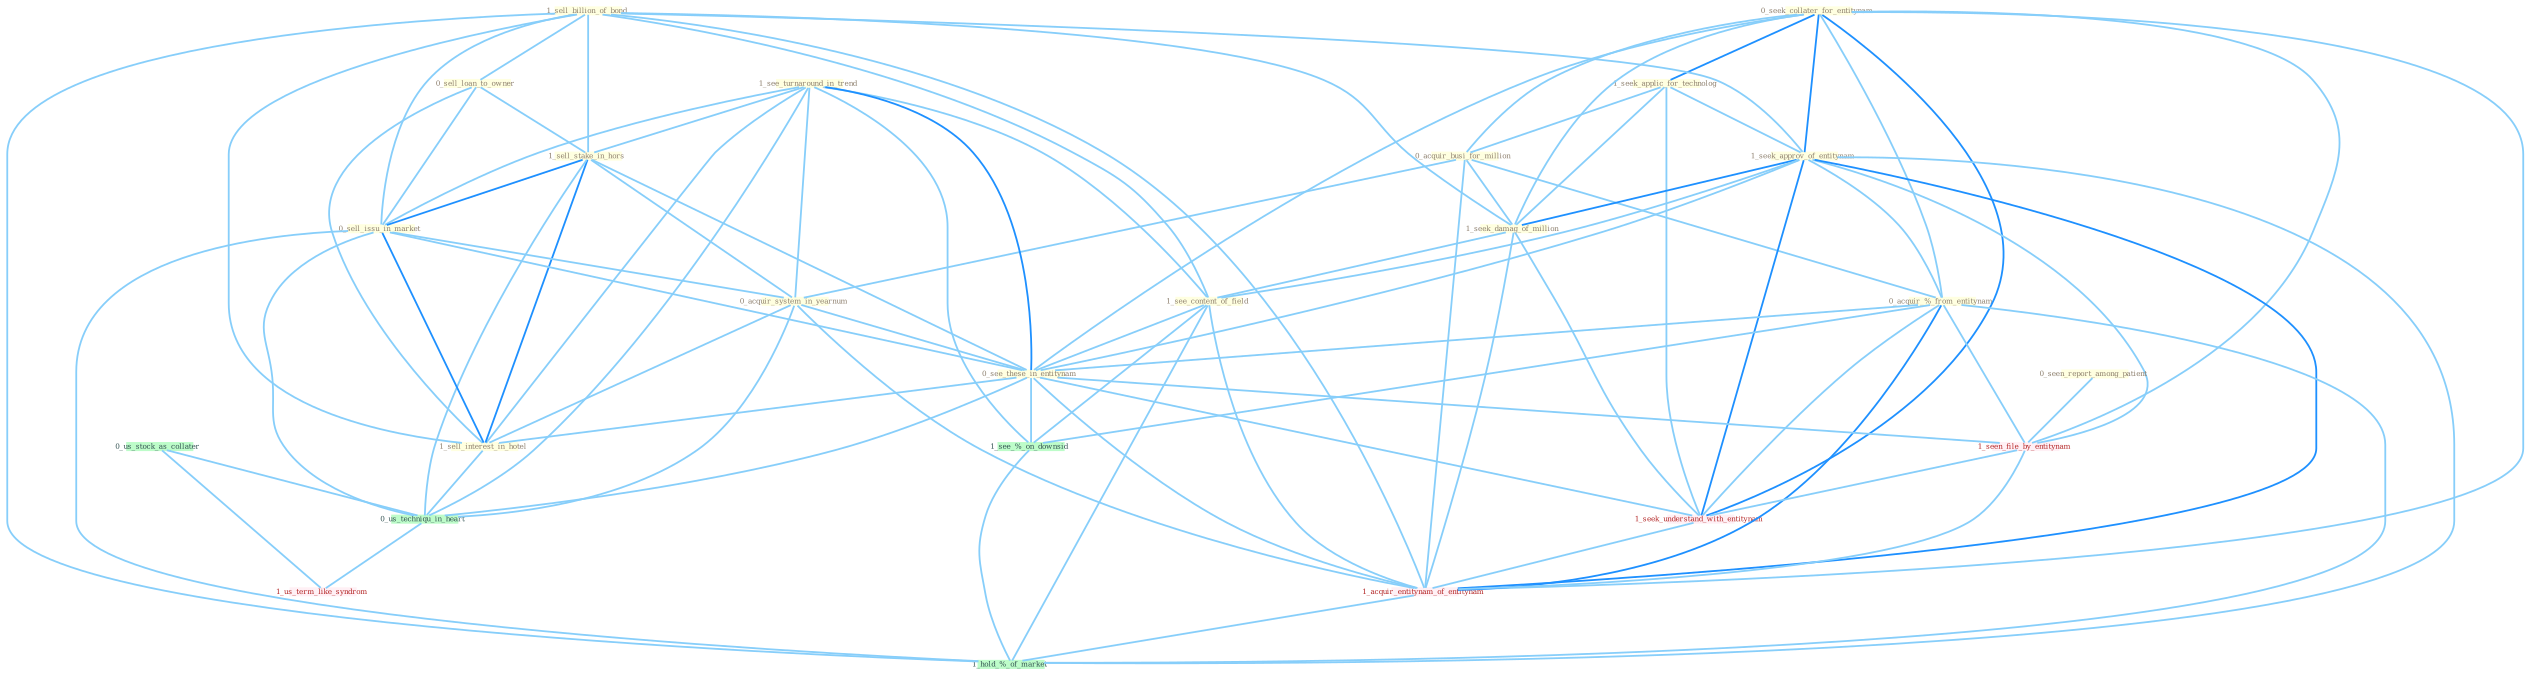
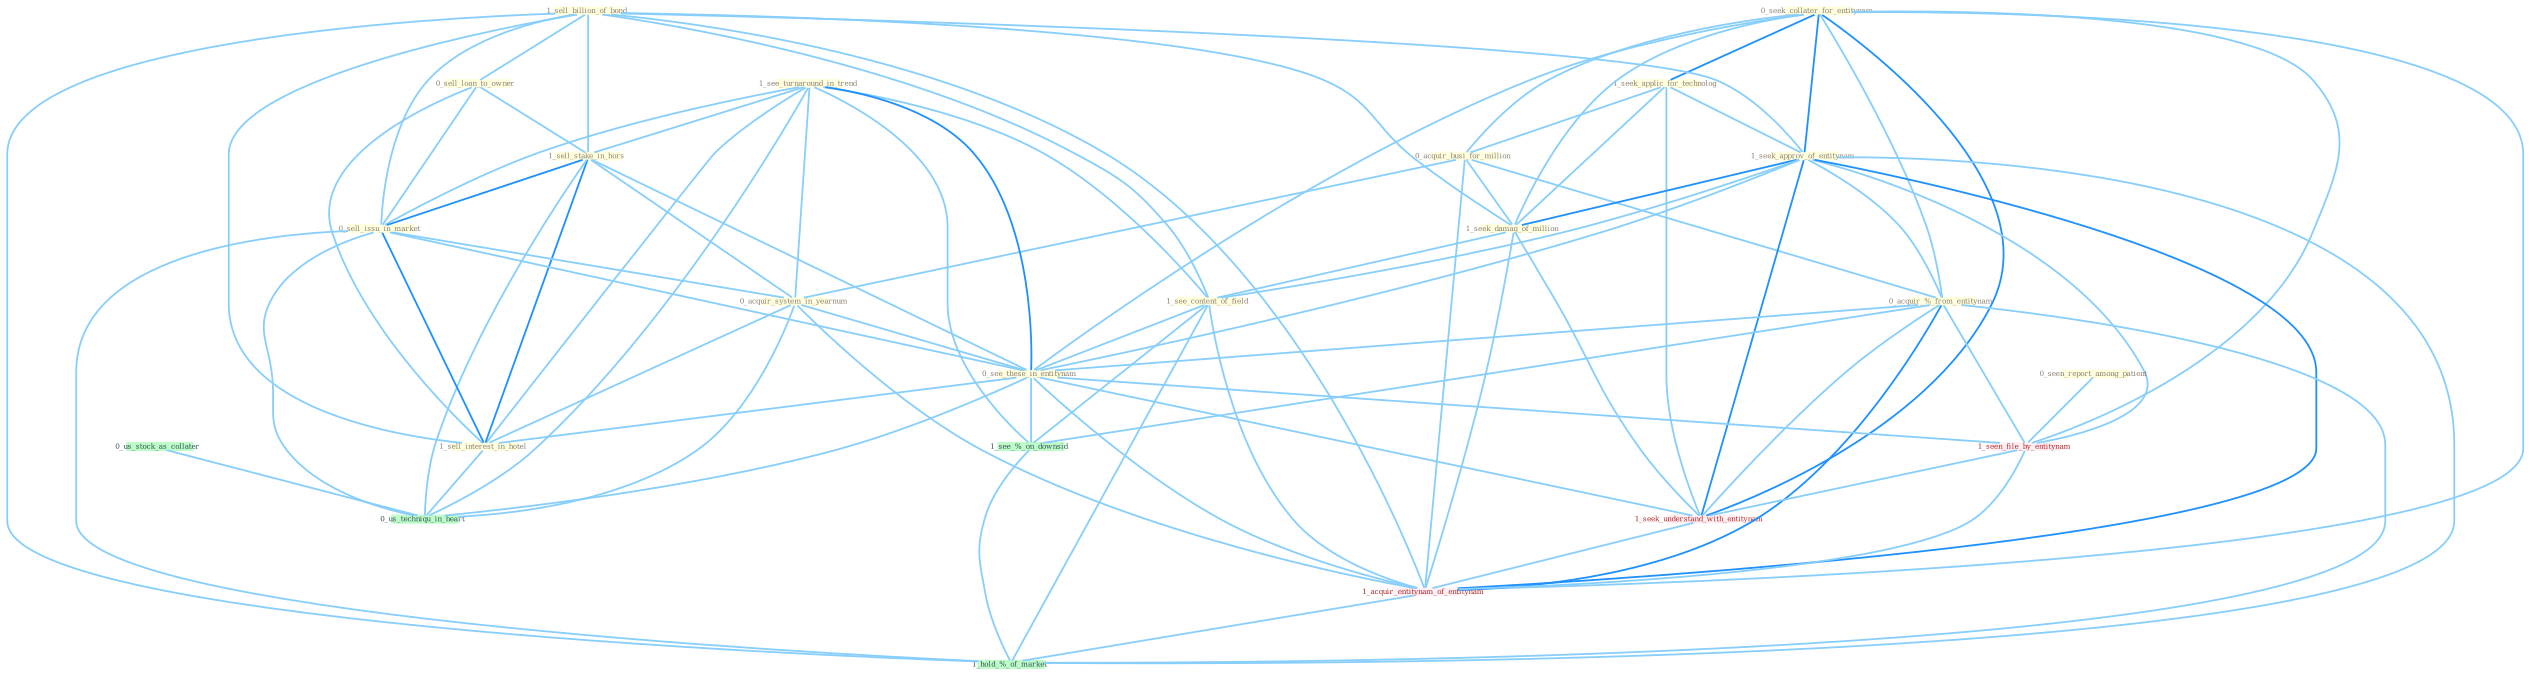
node "1_us_term_like_syndrom": removed
